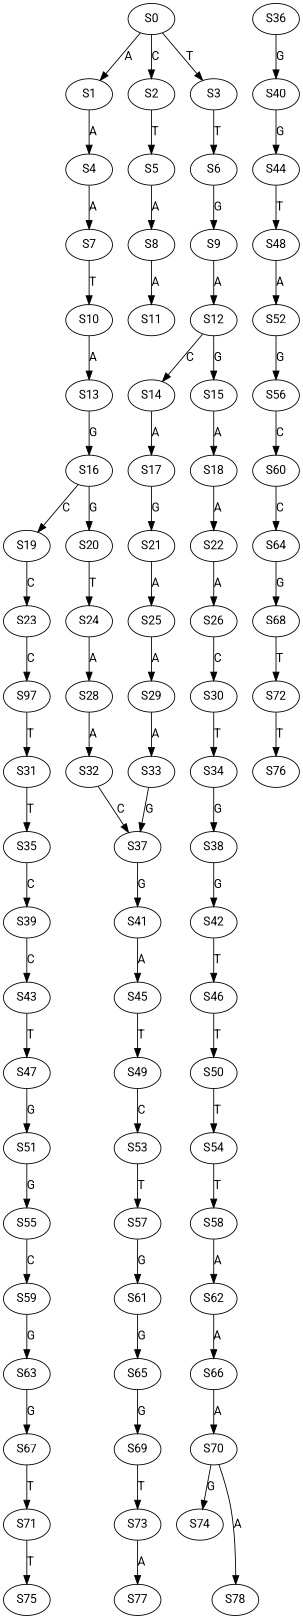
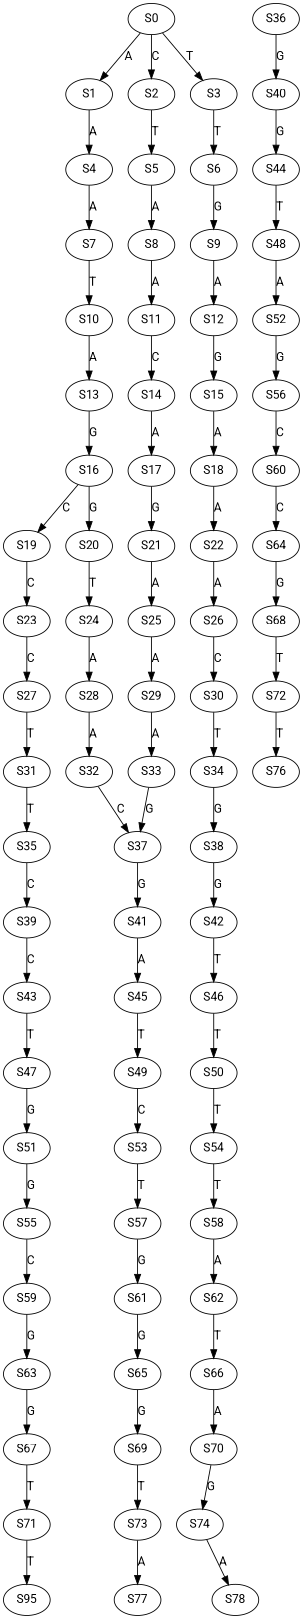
edge "S12" -> "S14": now "S11" -> "S14"
node "S97": label "S97" -> "S27"
edge "S62" -> "S66": label "A" -> "T"
edge "S70" -> "S78": now "S74" -> "S78"
node "S75": label "S75" -> "S95"
